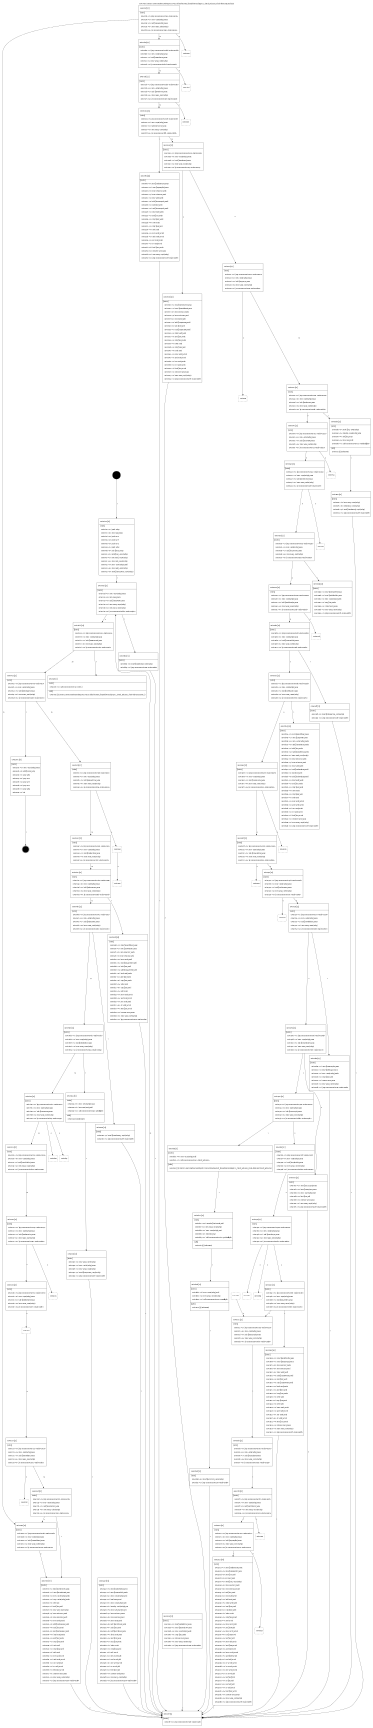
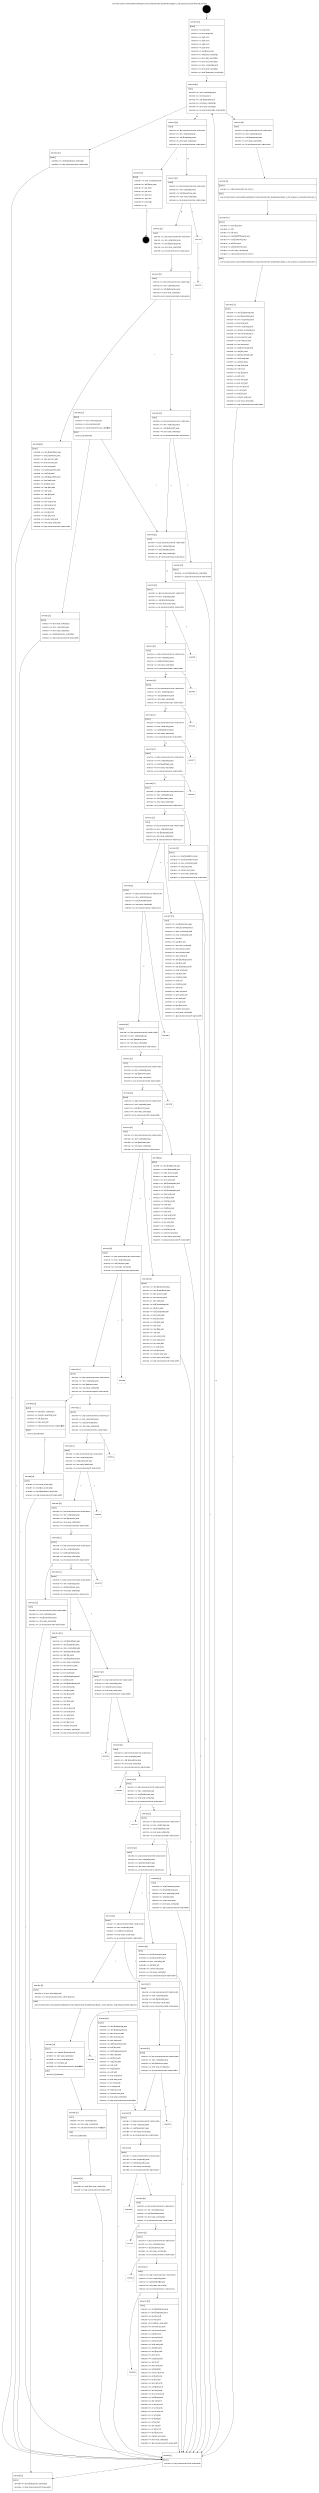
node "0x401d1d": removed
node "0x401a46 [40]": added
node "0x401888 [27]": removed
edge "0x401444 [22]" -> "0x40145a [25]": now "0x40142d [23]" -> "0x40145a [25]"
edge "0x4016b2 [25]" -> "0x4016cb [25]": now "0x401699 [25]" -> "0x4016cb [25]"
edge "0x40159f [25]" -> "0x401586 [25]": reversed
edge "0x4014d7 [25]" -> "0x401866 [13]": reversed
edge "0x4014f0 [25]" -> "0x401d96": now "0x401509 [25]" -> "0x401d96"
edge "0x401793 [25]" -> "0x401d8a": now "0x40177a [25]" -> "0x401d8a"
edge "0x401adf [12]" -> "0x4021ff [5]": reversed
edge "0x401ebe" -> "0x4017c5 [25]": reversed
edge "0x4017ac [25]" -> "0x4019e9 [88]": reversed
edge "0x4021f1" -> "0x401554 [25]": now "0x40153b [25]" -> "0x401554 [25]"
edge "0x40156d [25]" -> "0x40195f [111]": now "0x40156d [25]" -> "0x401833 [27]"
node "0x401e26": added
